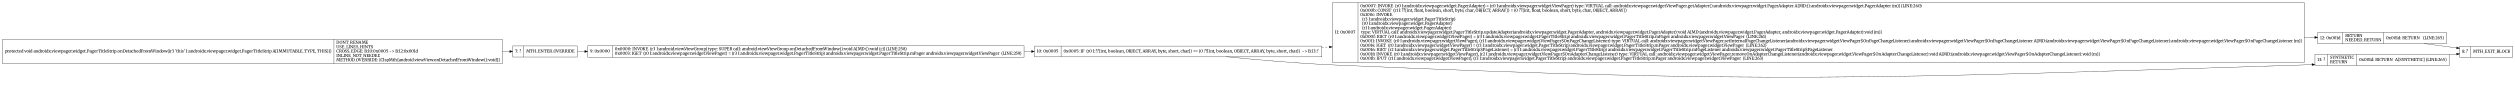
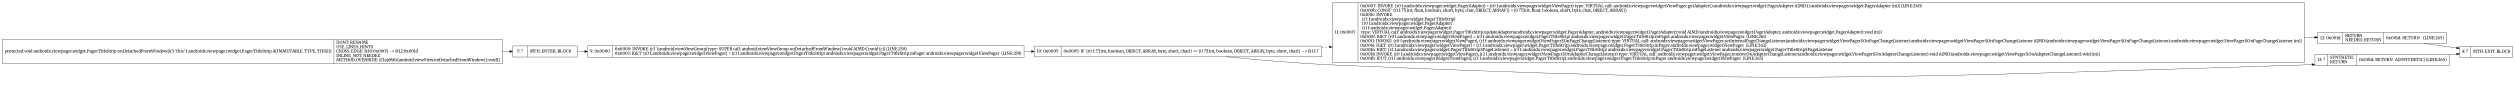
node "7: ?": text "MTH_ENTER_OVERRIDE" -> "MTH_ENTER_BLOCK"
